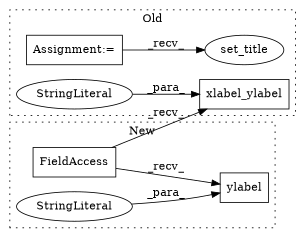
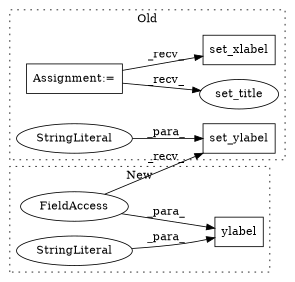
node "set_xlabel": added
node "xlabel_ylabel": label "xlabel_ylabel" -> "set_ylabel"
node "FieldAccess": shape box -> ellipse
edge "FieldAccess" -> "ylabel": label "_recv_" -> "_para_"
